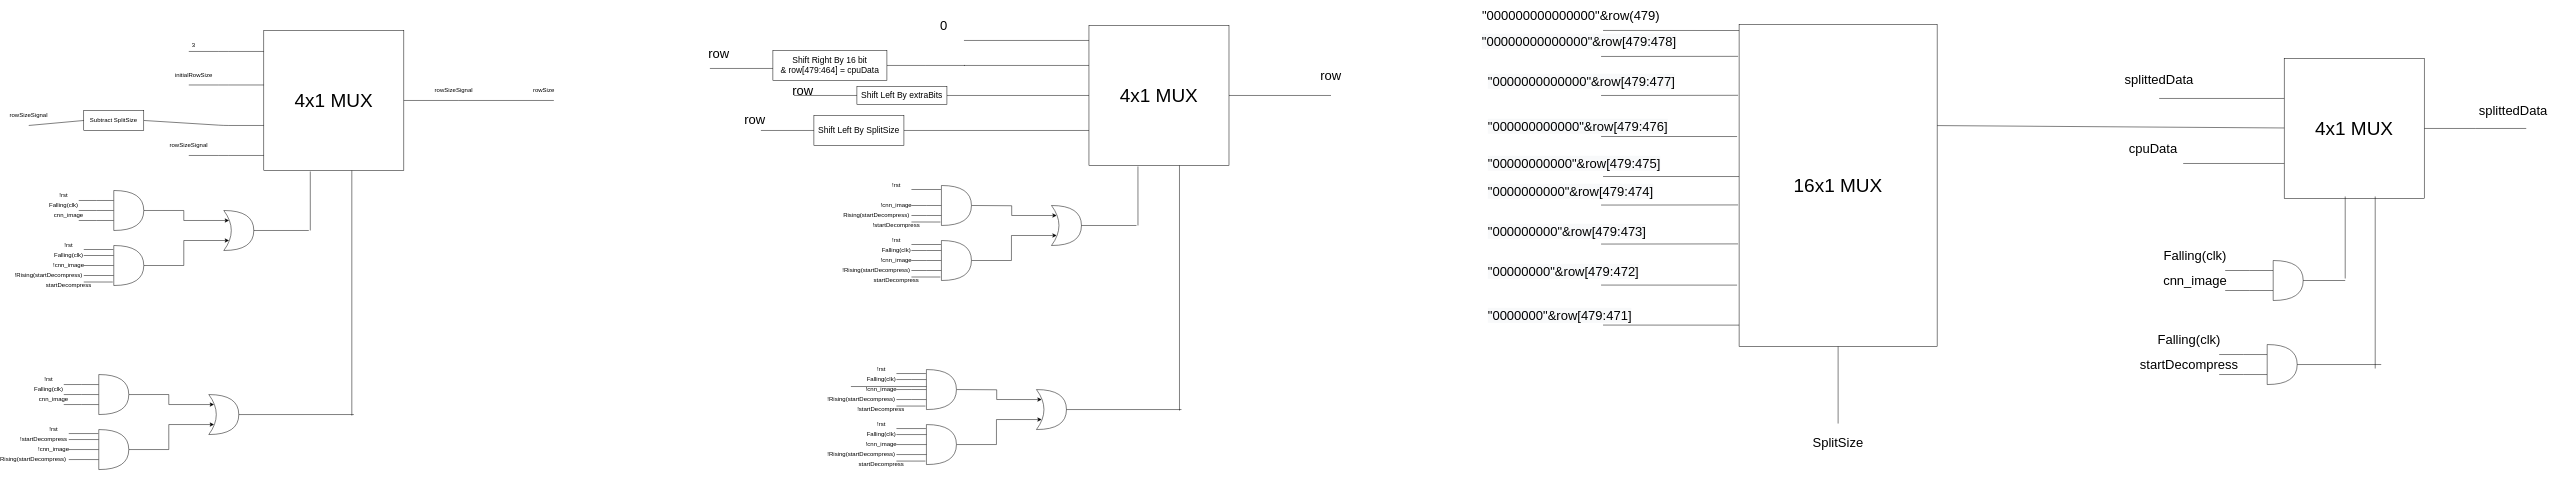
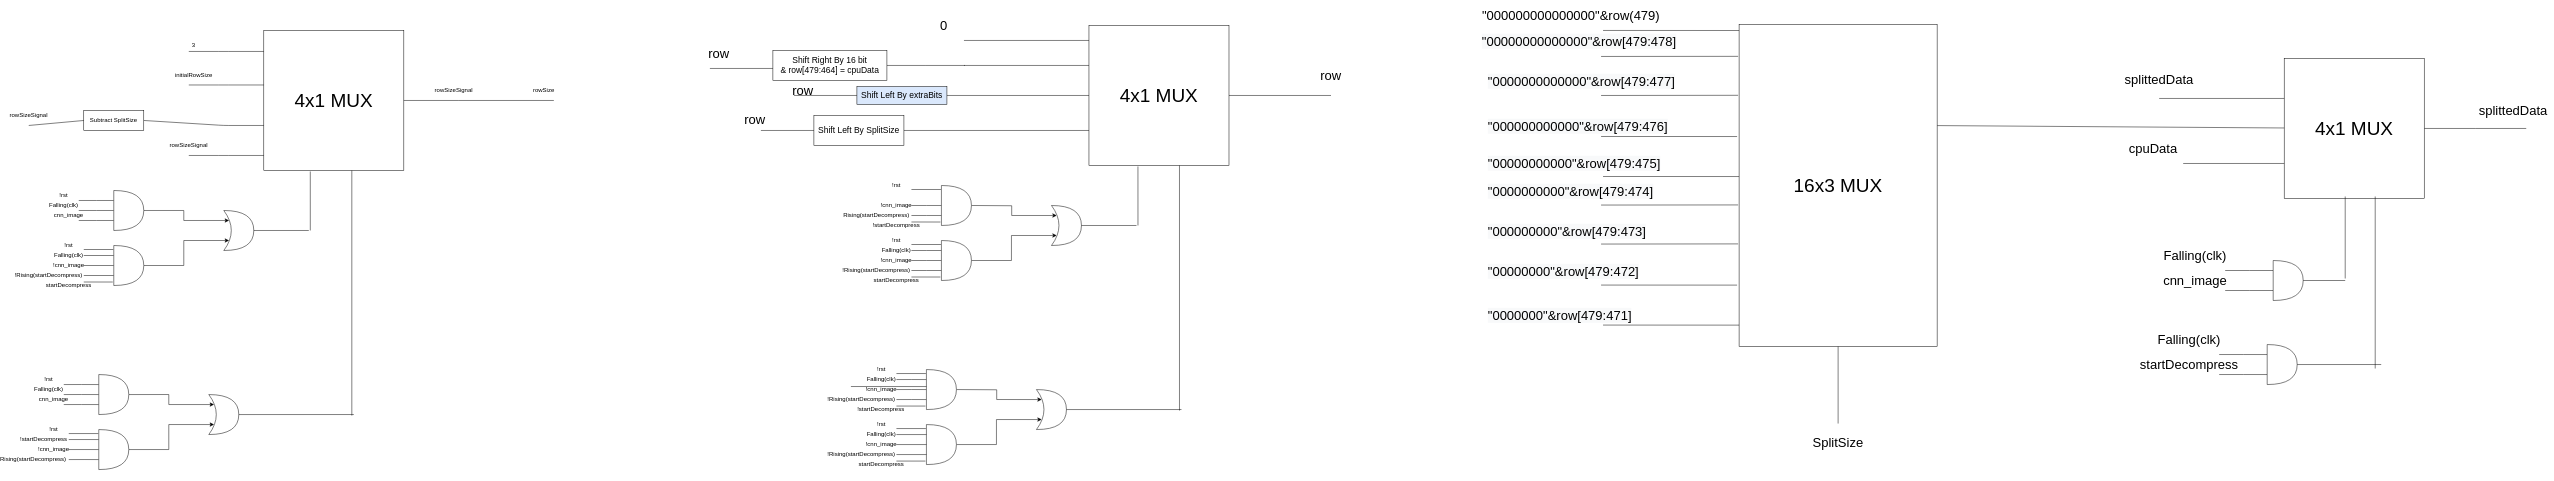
node "Shift Left By extraBits": fillcolor #ffffff -> #dae8fc
node "16x1 MUX": label "16x1 MUX" -> "16x3 MUX"
